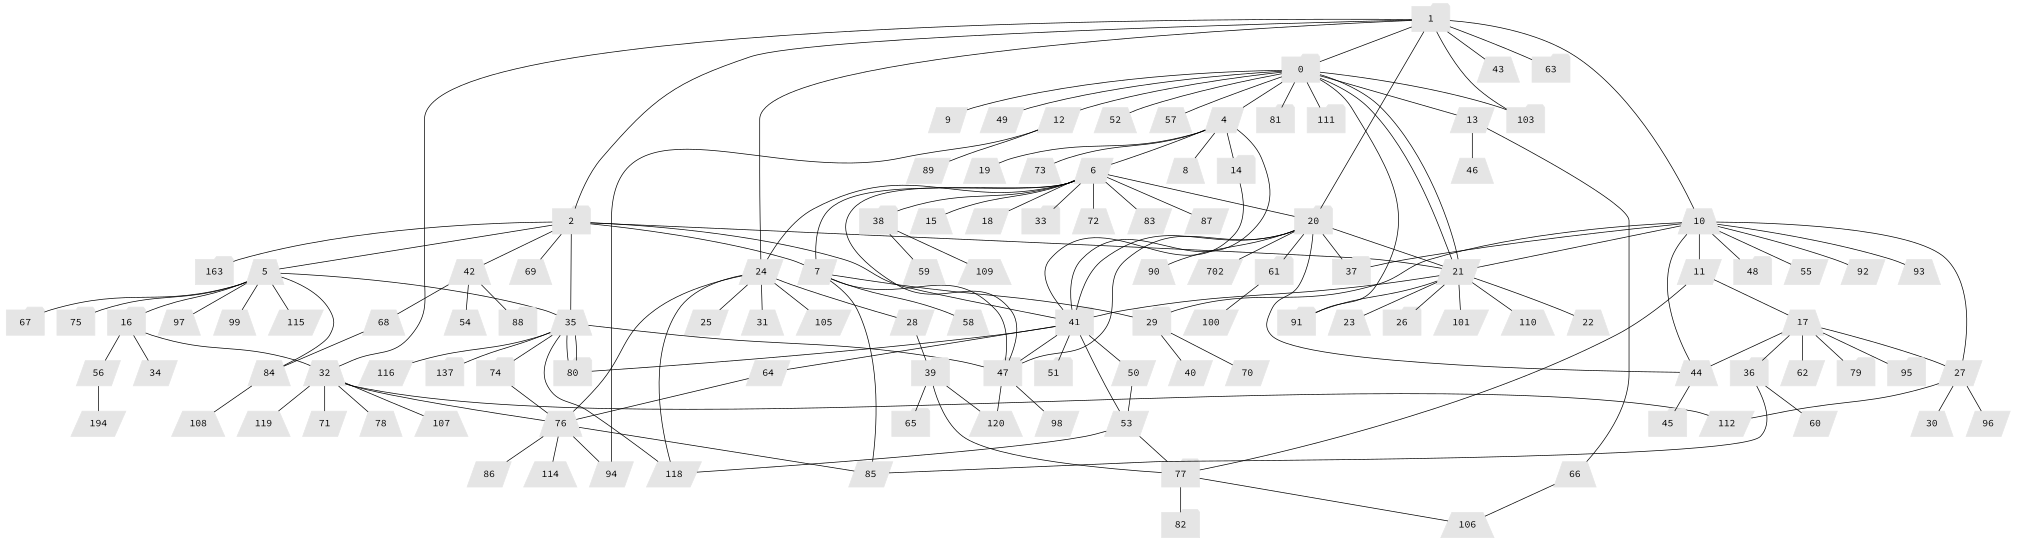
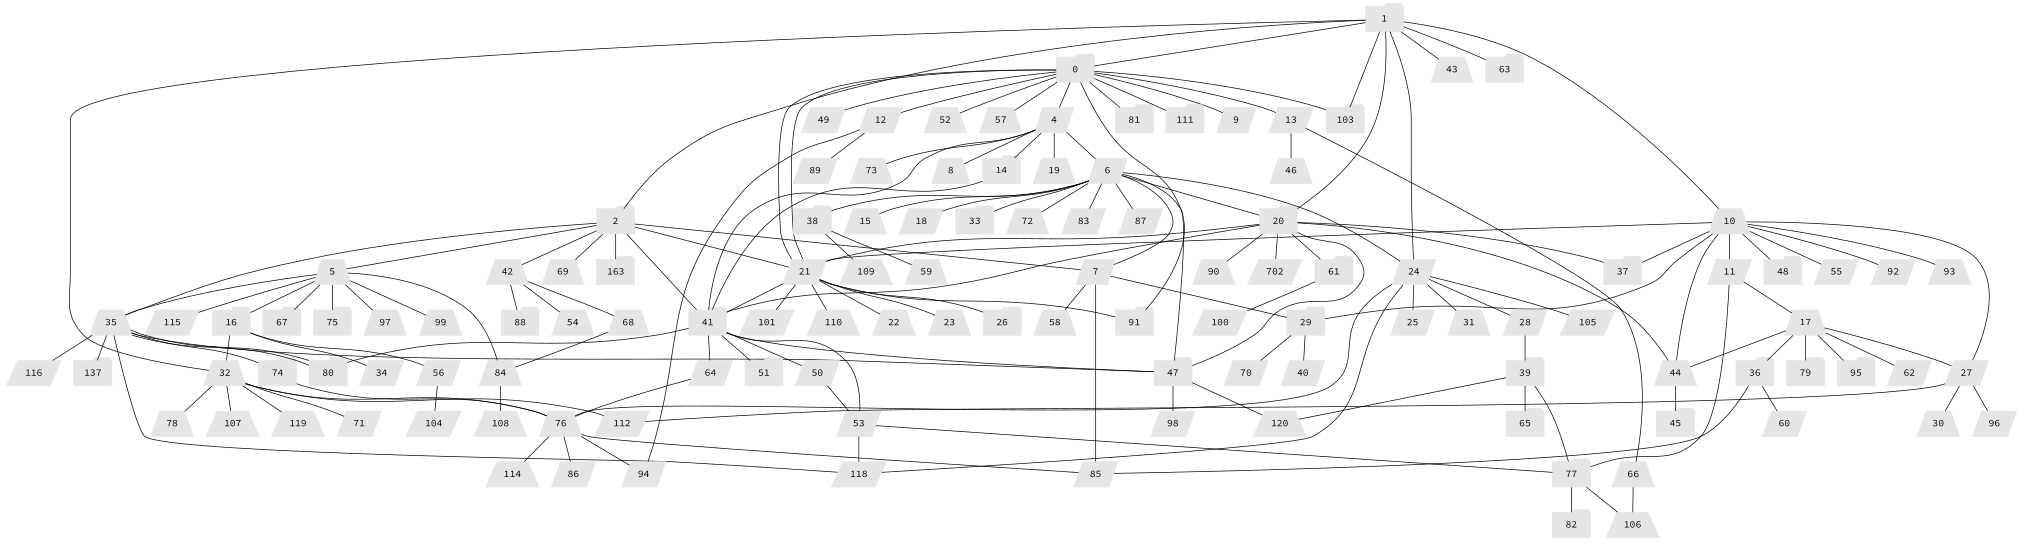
edge "7" -- "47": removed
node "194": label "194" -> "104"
